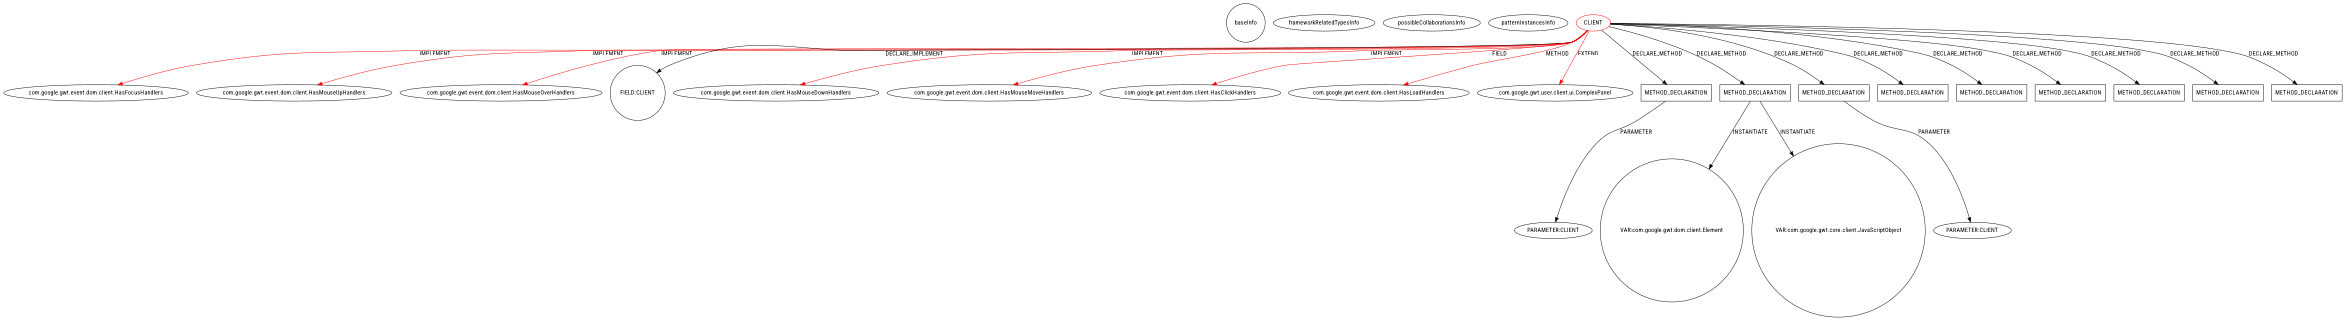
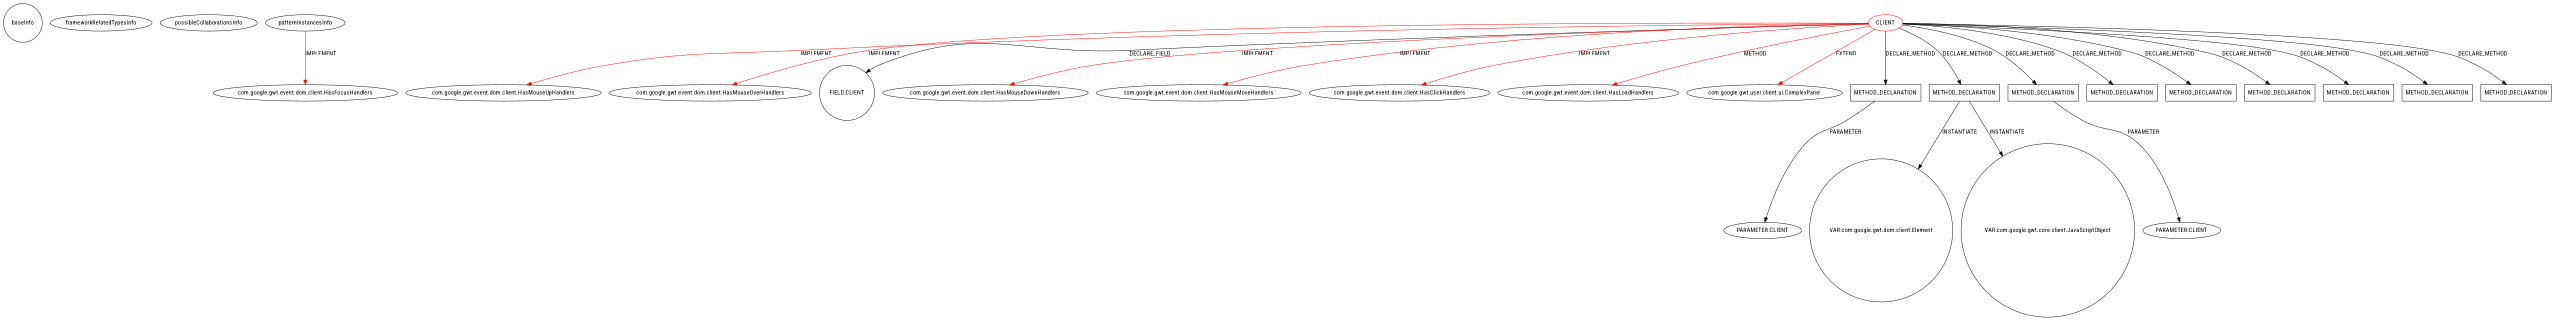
edge "CLIENT" -> "com.google.gwt.event.dom.client.HasFocusHandlers": now "patternInstancesInfo" -> "com.google.gwt.event.dom.client.HasFocusHandlers"
edge "CLIENT" -> "FIELD:CLIENT": label "DECLARE_IMPLEMENT" -> "DECLARE_FIELD"
edge "CLIENT" -> "com.google.gwt.event.dom.client.HasClickHandlers": label "FIELD" -> "IMPLEMENT"
